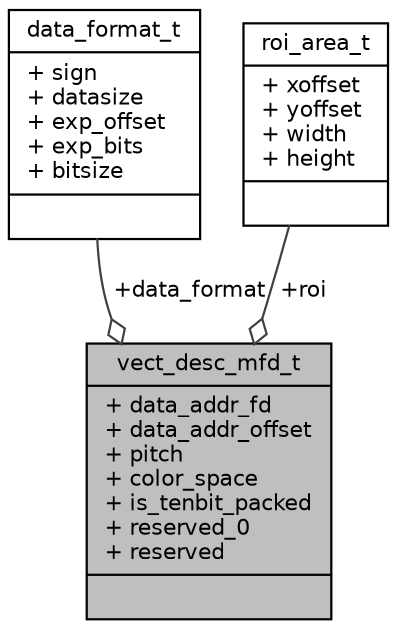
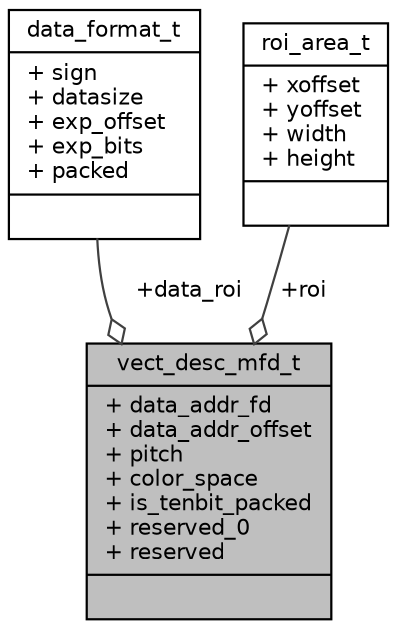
node "data_format_t": text "+ bitsize" -> "+ packed"
edge "data_format_t" -> "vect_desc_mfd_t": label " +data_format" -> " +data_roi"
